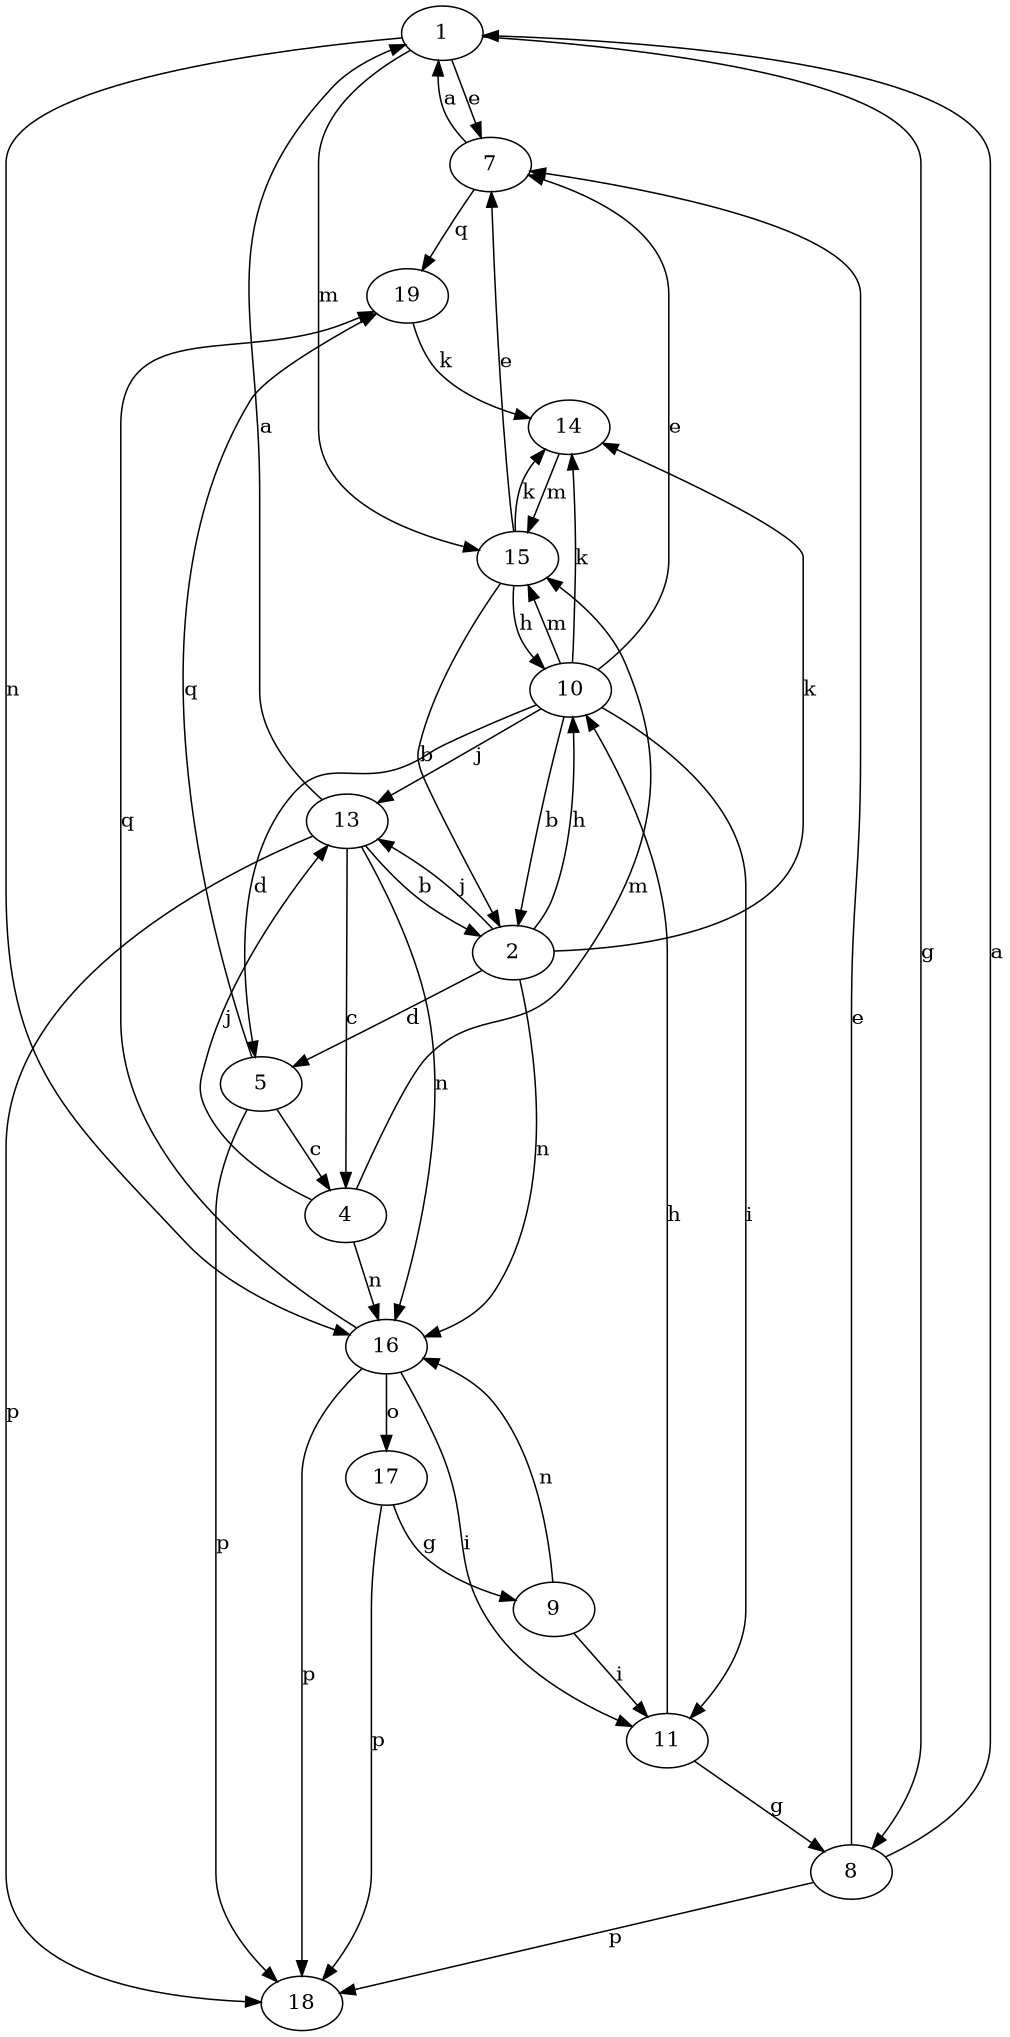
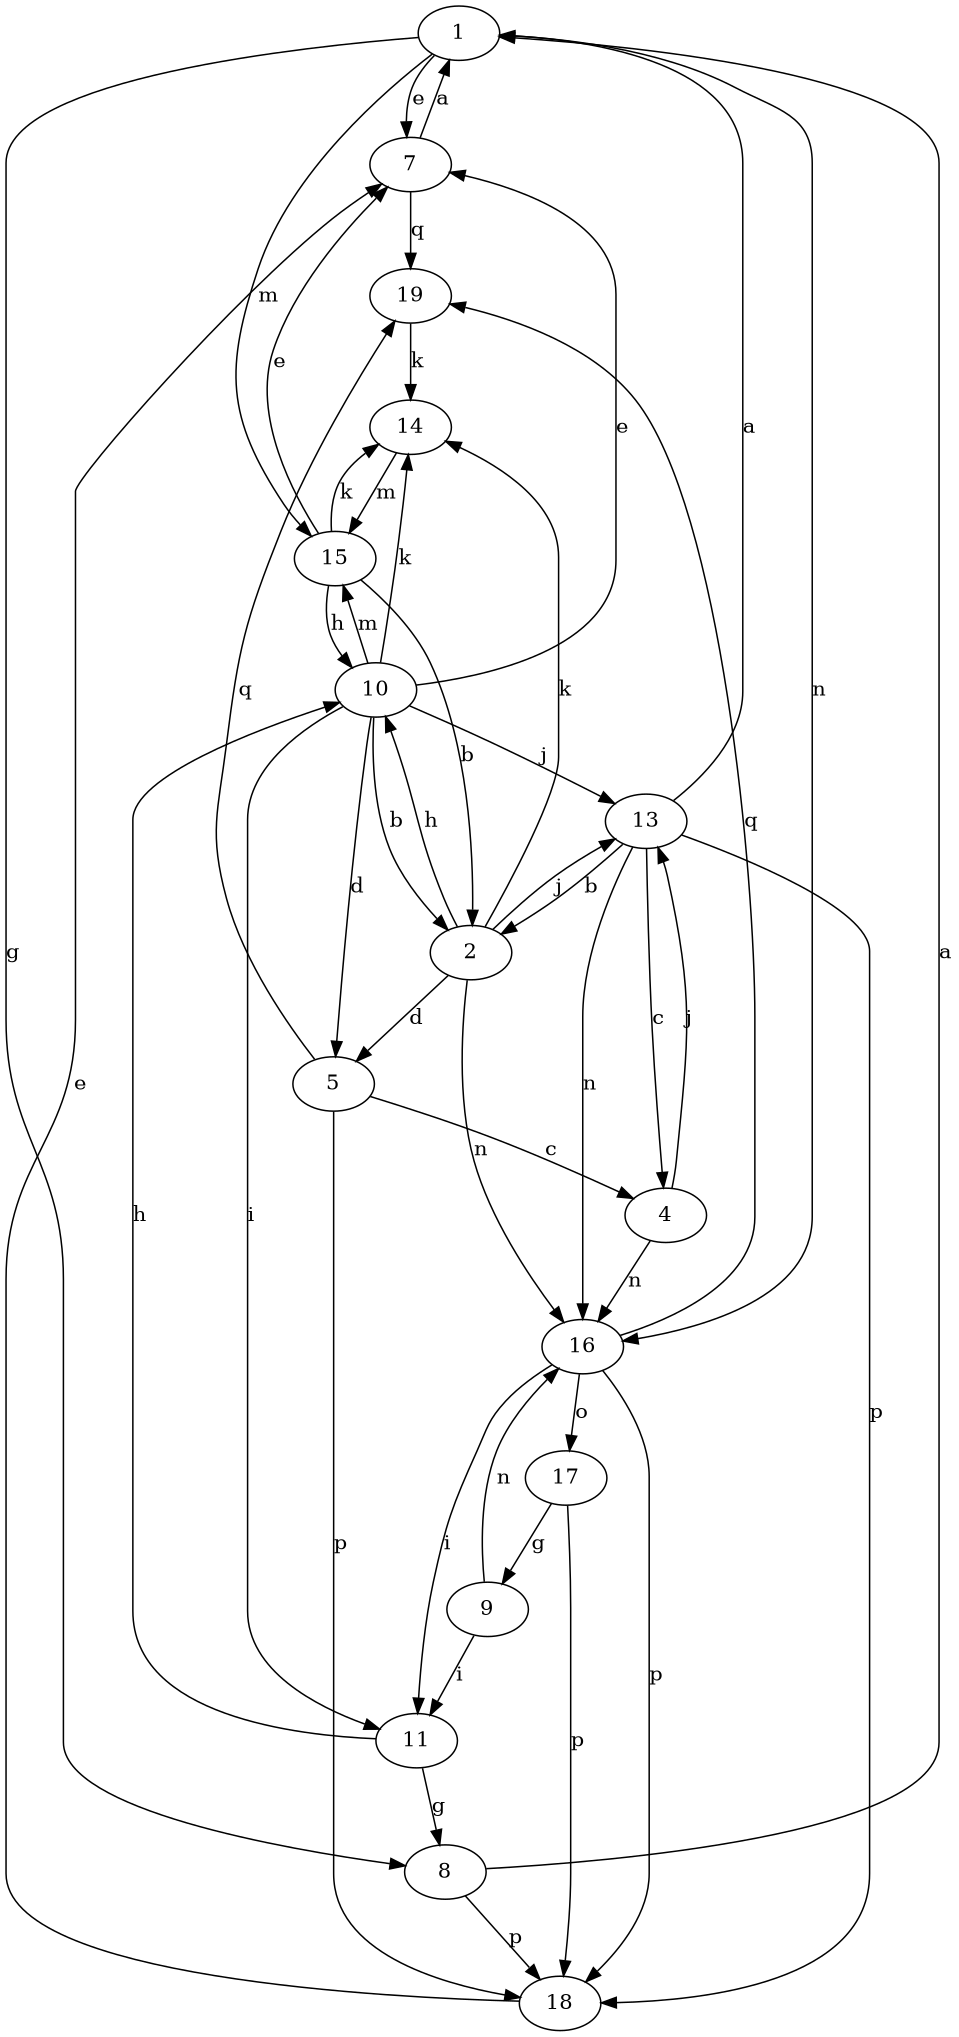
edge "8" -> "7": now "18" -> "7"
edge "4" -> "15": removed, label "m"
